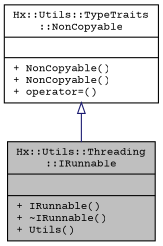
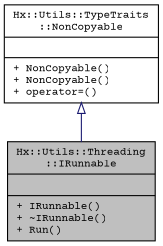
node "Hx::Utils::Threading": text "+ Utils()" -> "+ Run()"
